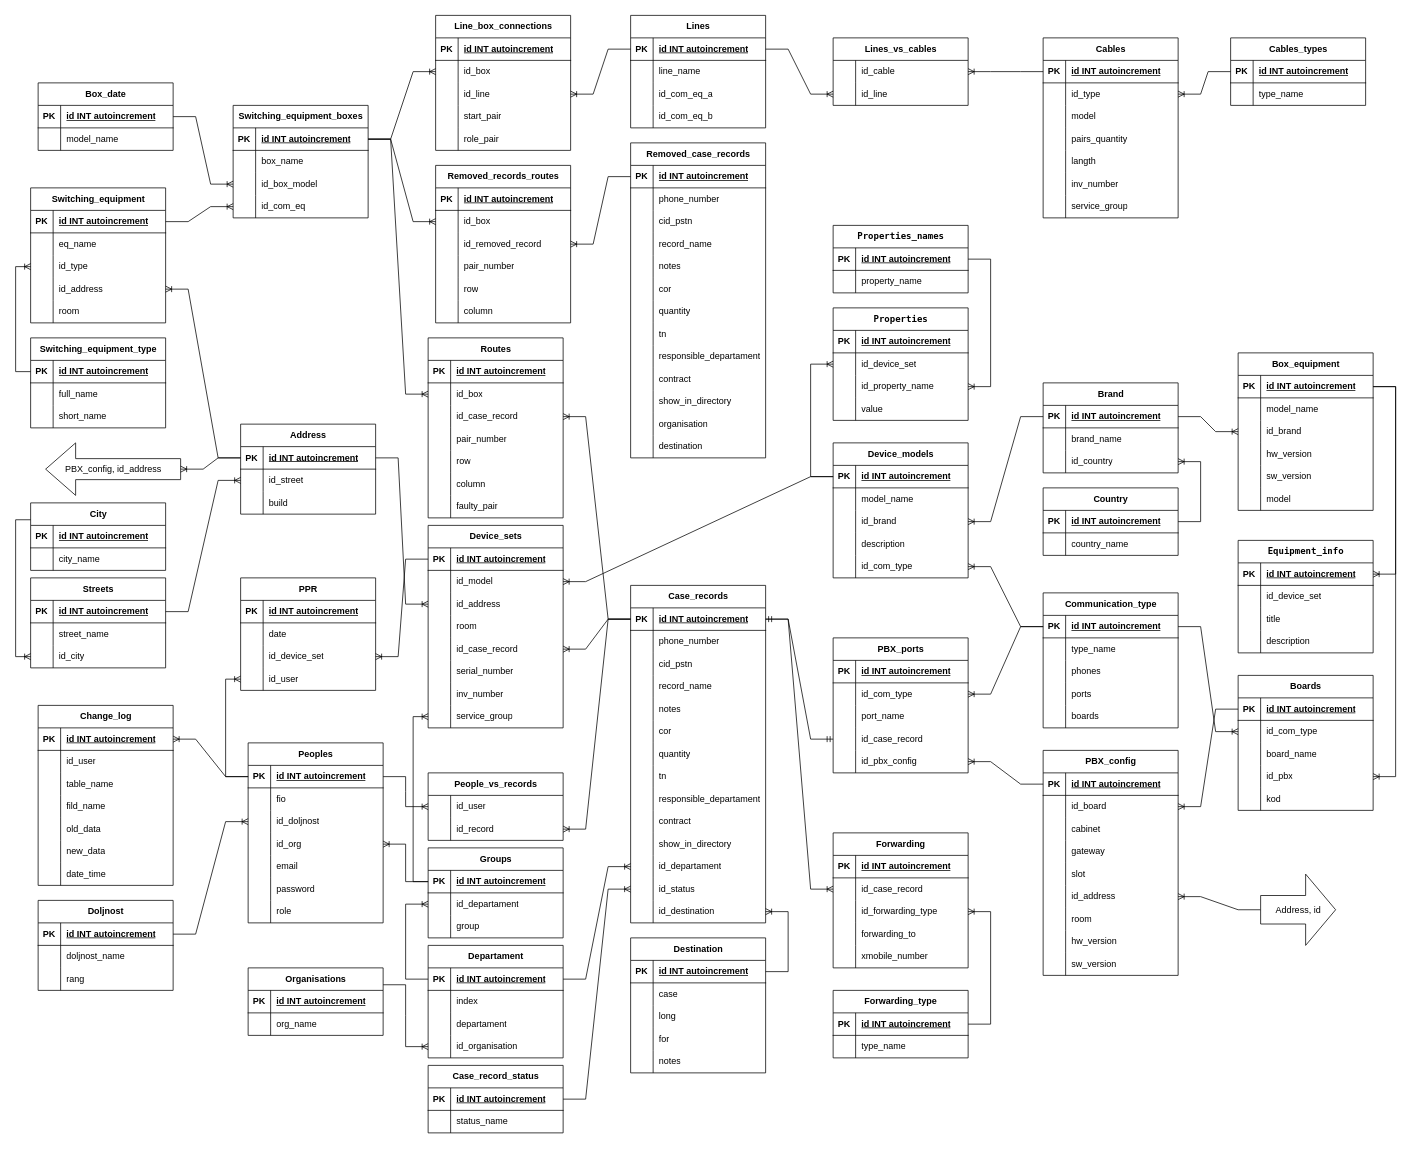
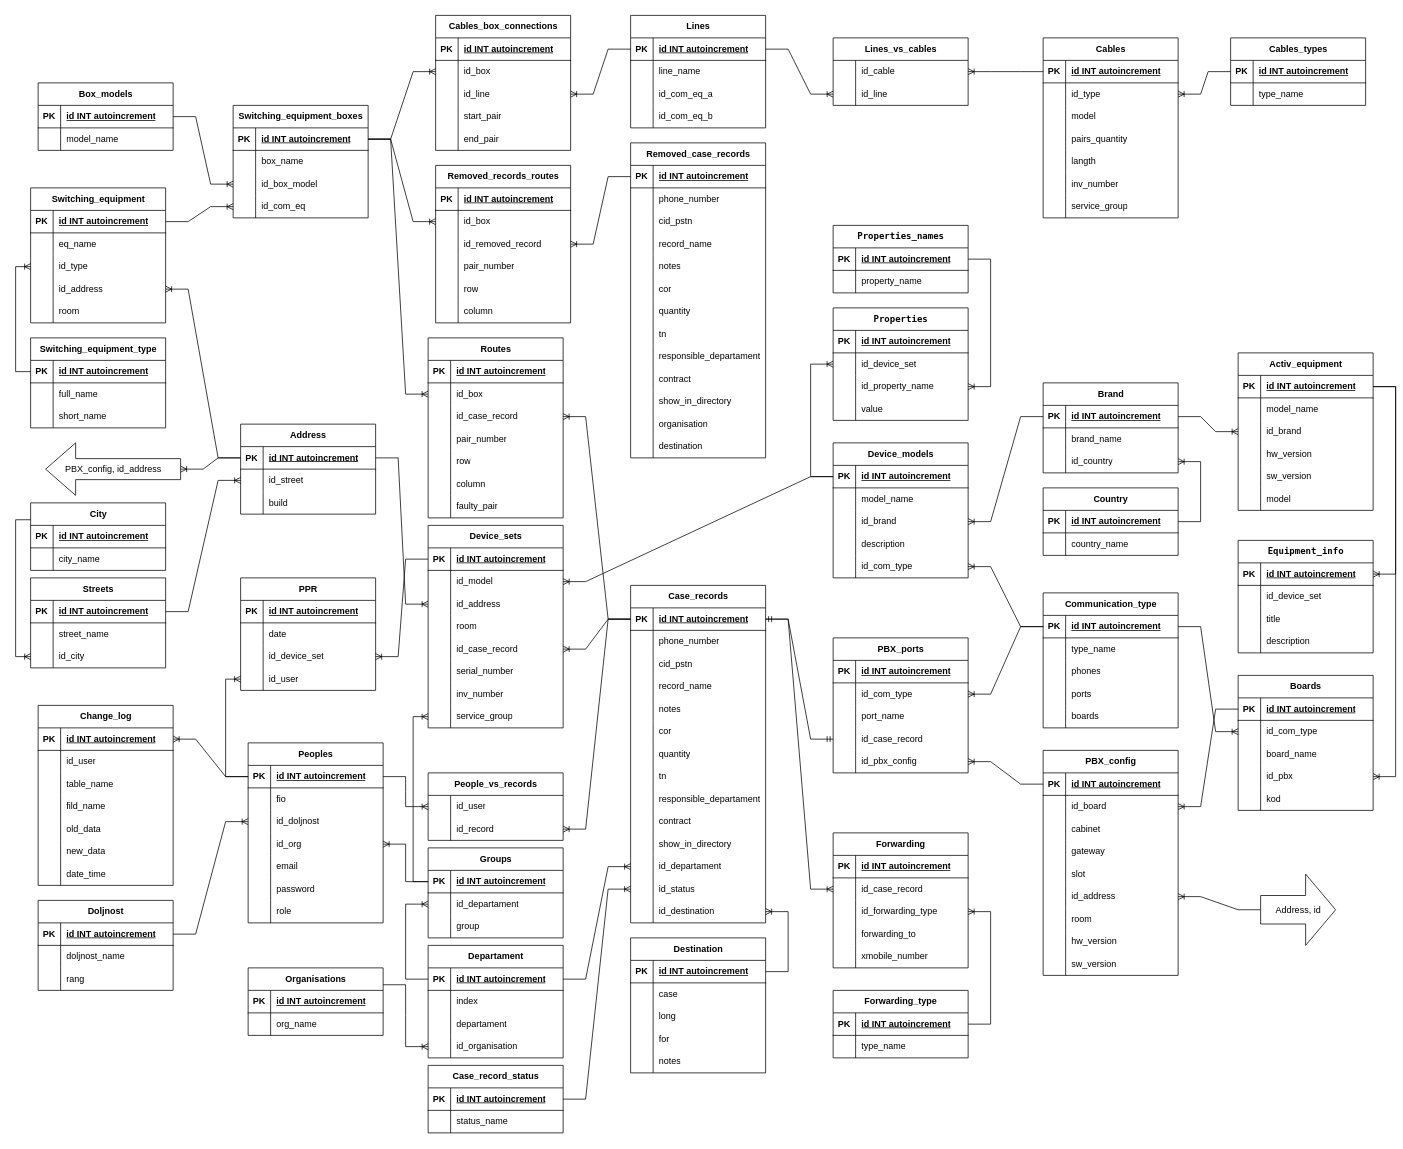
node "Line_box_connections": label "Line_box_connections" -> "Cables_box_connections"
node "Box_date": label "Box_date" -> "Box_models"
node "role_pair": label "role_pair" -> "end_pair"
node "Box_equipment": label "Box_equipment" -> "Activ_equipment"
